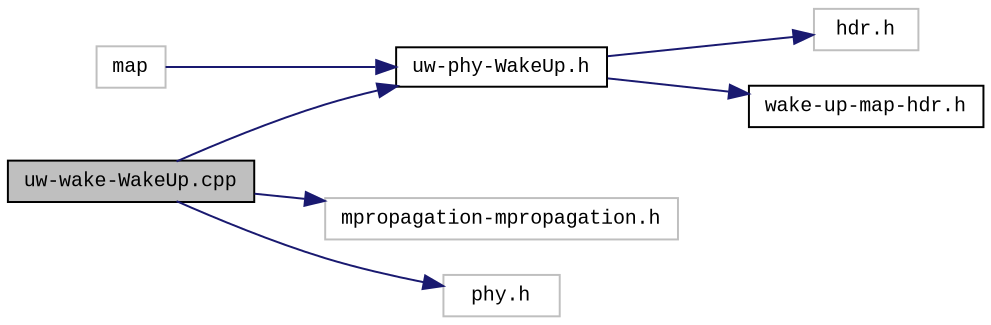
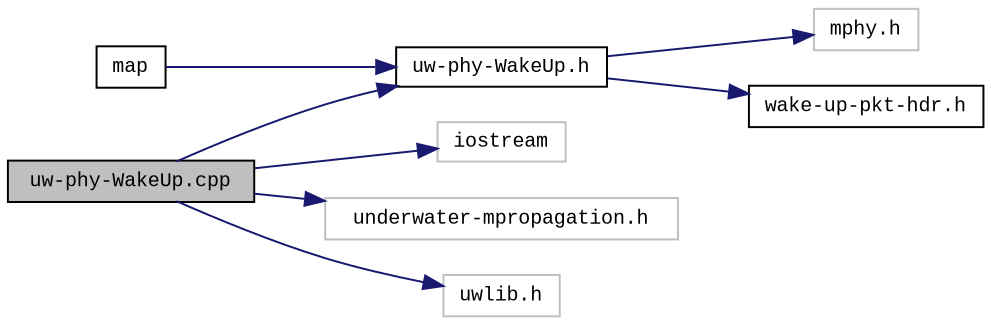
node "hdr.h": label "hdr.h" -> "mphy.h"
node "map": color grey75 -> black
node "wake-up-map-hdr.h": label "wake-up-map-hdr.h" -> "wake-up-pkt-hdr.h"
node "iostream": added
node "uw-wake-WakeUp.cpp": label "uw-wake-WakeUp.cpp" -> "uw-phy-WakeUp.cpp"
node "mpropagation-mpropagation.h": label "mpropagation-mpropagation.h" -> "underwater-mpropagation.h"
node "phy.h": label "phy.h" -> "uwlib.h"
